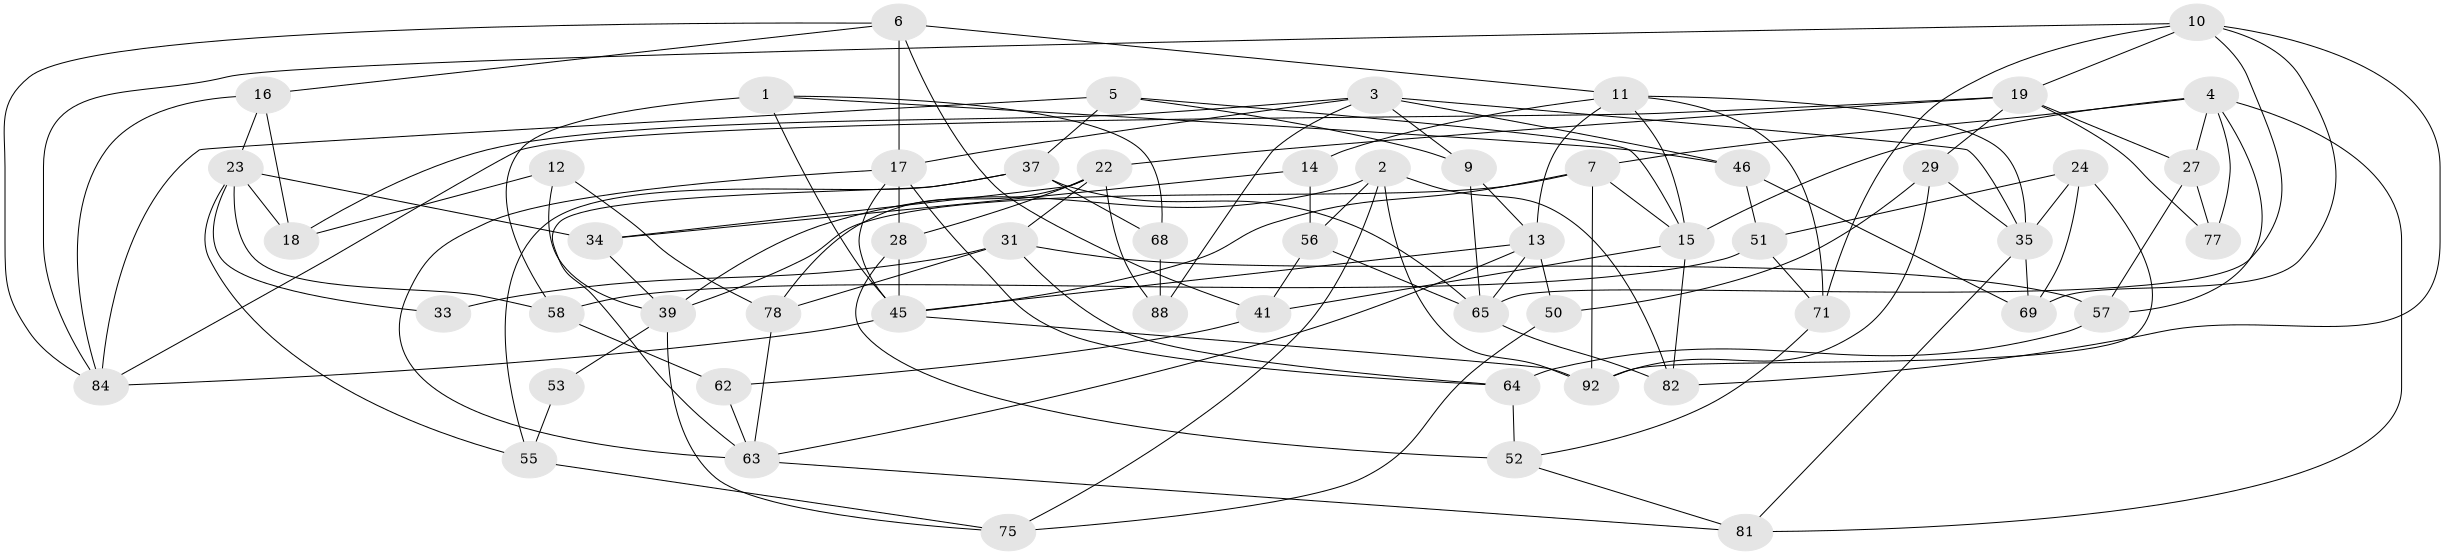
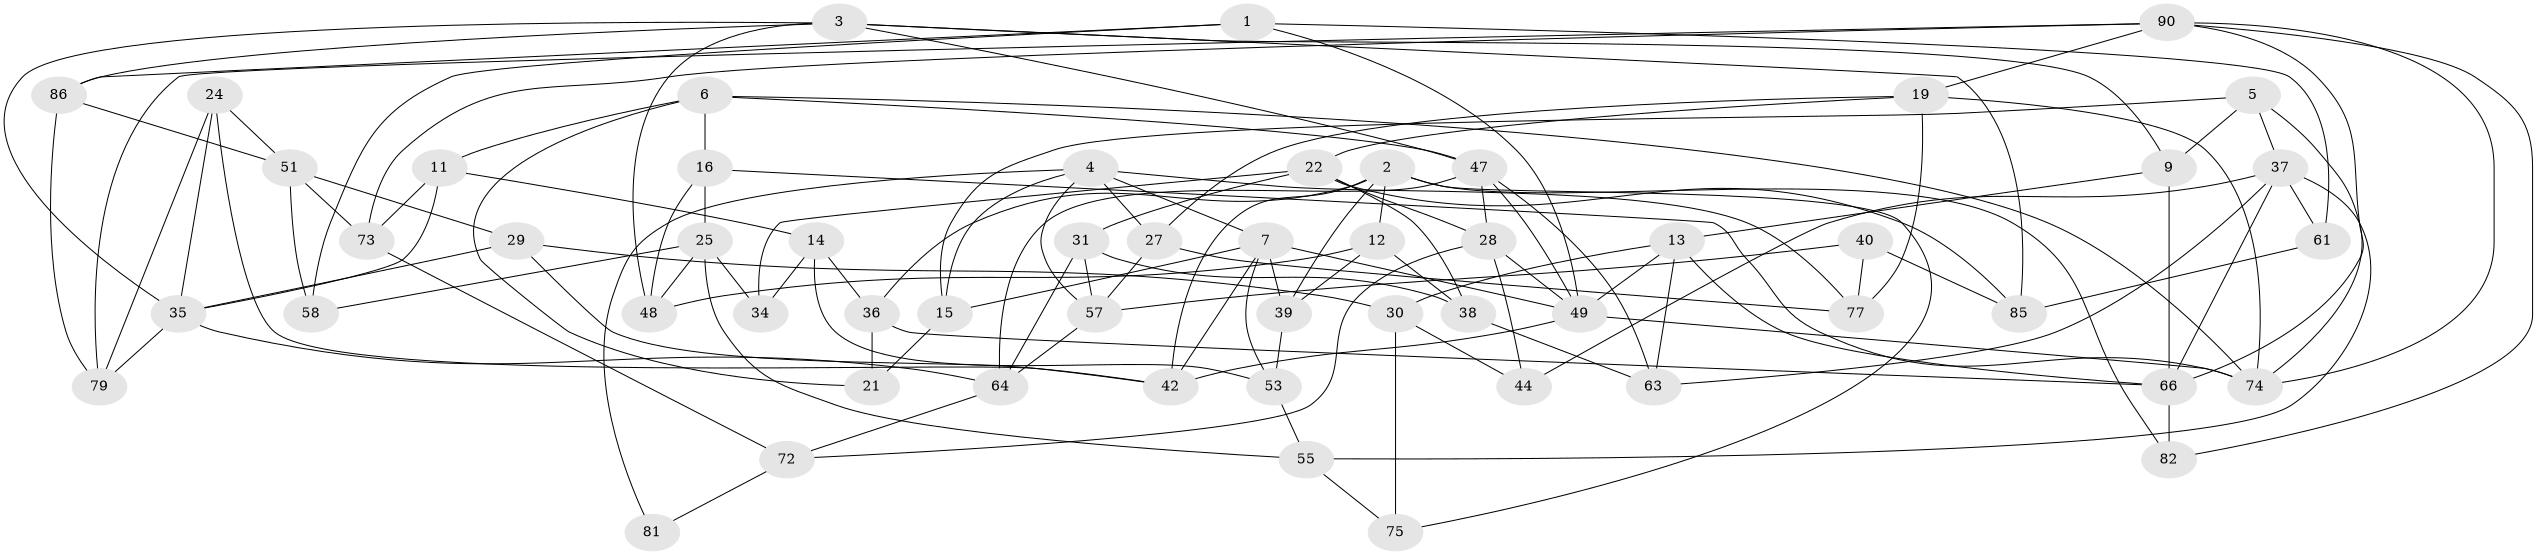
node "10": label "10" -> "90"
edge "19" -- "29": now "51" -- "29"
edge "11" -- "13": removed
edge "11" -- "15": removed
node "23": label "23" -> "25"
node "17": label "17" -> "47"
node "46": label "46" -> "86"
edge "2" -- "12": added
node "18": label "18" -> "48"
node "68": label "68" -> "61"
node "56": label "56" -> "36"
node "40": added
edge "34" -- "39": removed
node "33": removed
node "78": label "78" -> "38"
node "45": label "45" -> "49"
node "88": label "88" -> "85"
node "41": label "41" -> "21"
node "65": label "65" -> "66"
node "50": label "50" -> "30"
edge "15" -- "82": removed
node "71": label "71" -> "73"
node "69": label "69" -> "79"
edge "7" -- "53": added
edge "14" -- "53": added
node "84": label "84" -> "74"
node "62": removed
node "44": added
node "92": label "92" -> "42"
edge "35" -- "81": now "35" -- "64"
node "52": label "52" -> "72"
edge "63" -- "81": removed
edge "39" -- "75": removed
